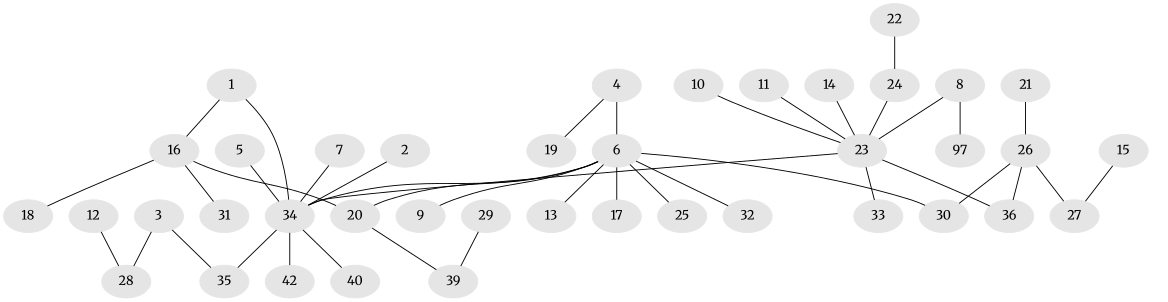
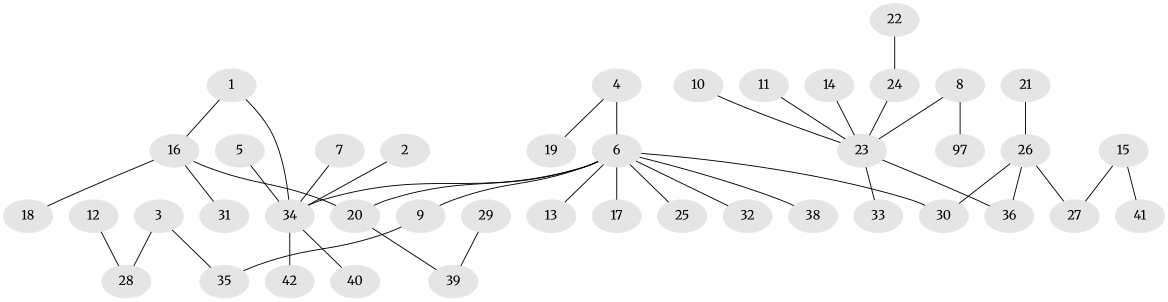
edge "23" -- "34": removed
node "38": added
node "41": added
edge "34" -- "35": now "9" -- "35"
